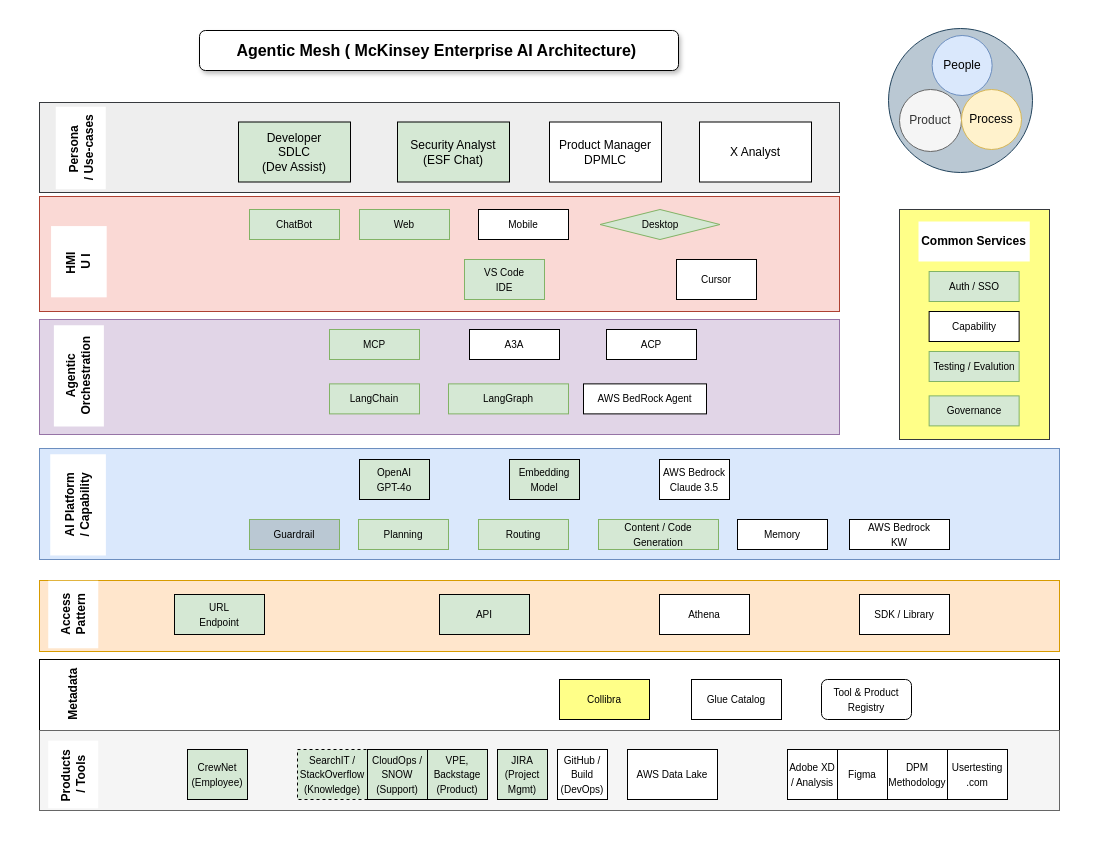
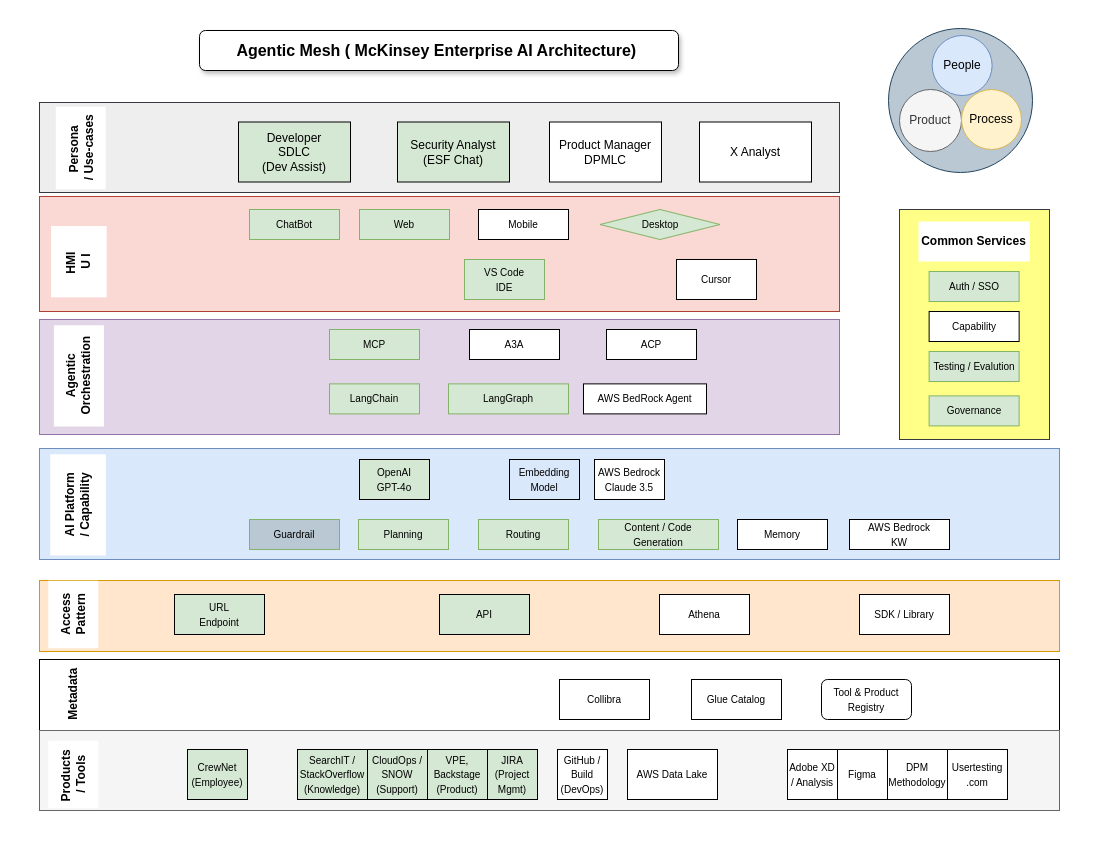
node "Embedding Model": fillcolor #d5e8d4 -> #dae8fc
node "AWS Bedrock Claude 3.5": moved (695, 480) -> (630, 480)
node "Collibra": fillcolor #ffff88 -> #ffffff
node "SearchIT / StackOverflow (Knowledge)": style dashed -> solid
node "JIRA (Project Mgmt)": moved (523, 775) -> (513, 775)
